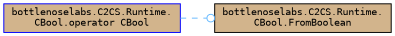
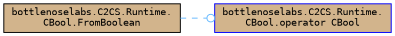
edge "bottlenoselabs.C2CS.Runtime. CBool.operator CBool" -> "bottlenoselabs.C2CS.Runtime. CBool.FromBoolean": reversed
